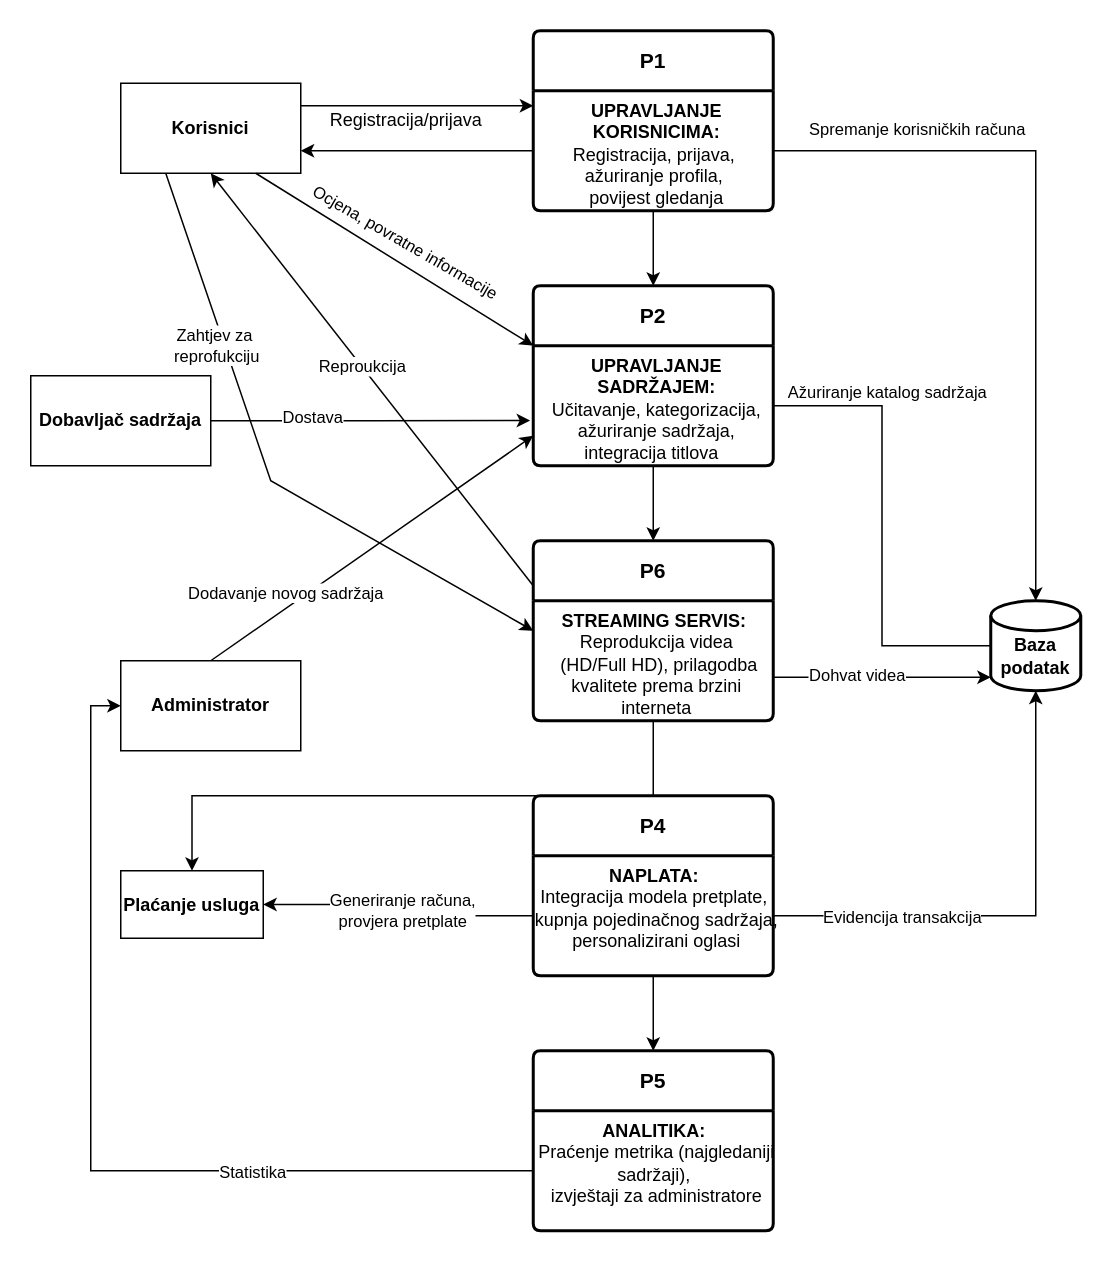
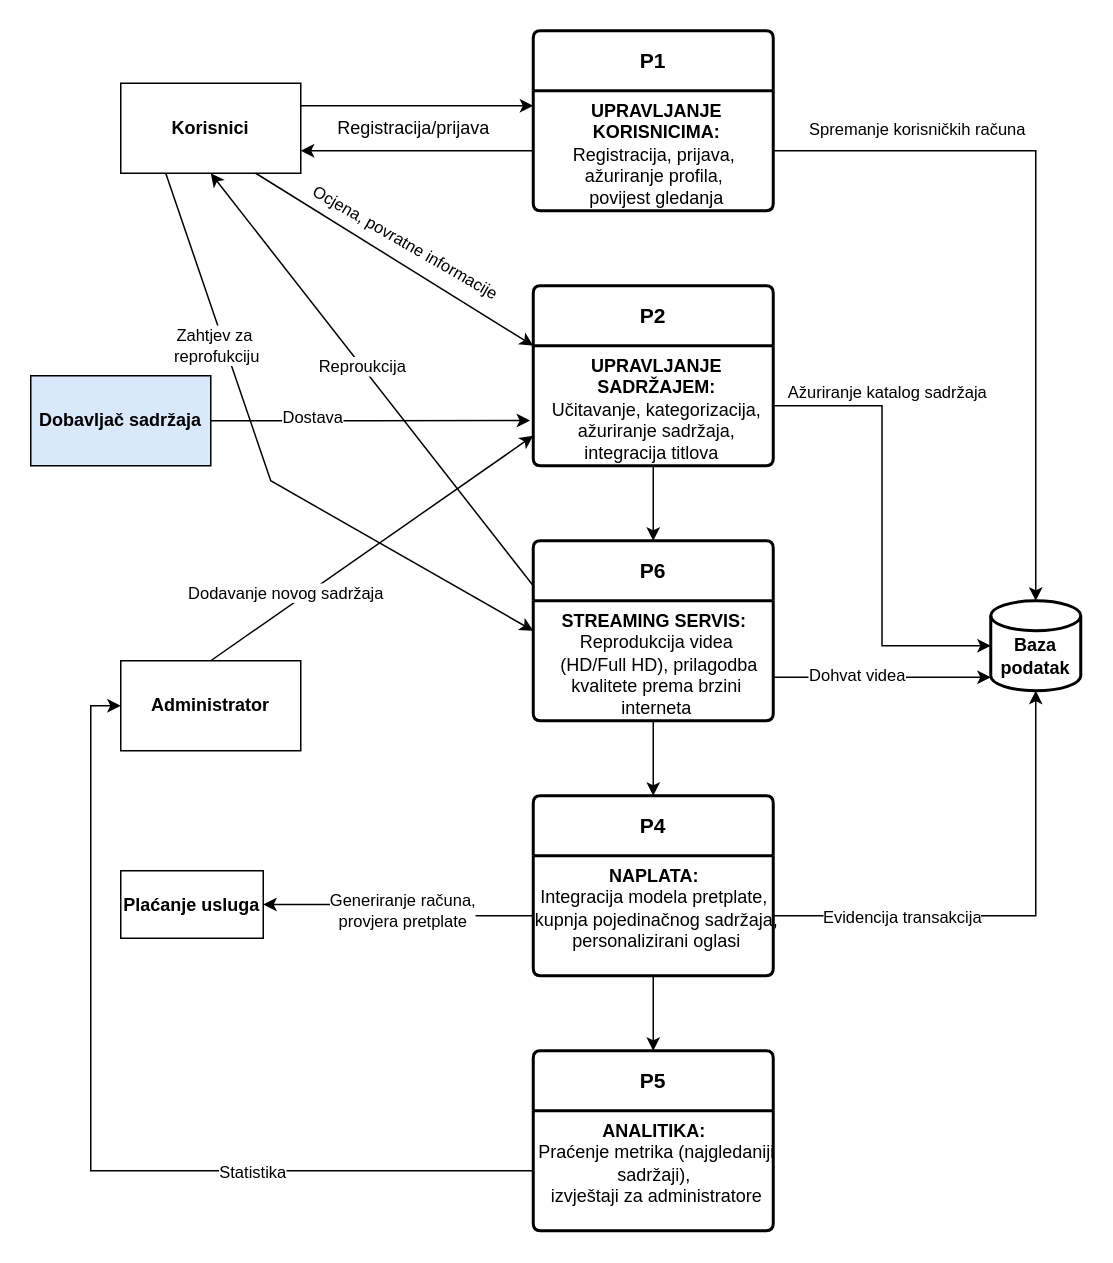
node "Registracija/prijava": moved (406, 121) -> (413, 128)
edge "UPRAVLJANJE KORISNICIMA: Registracija, prijava, ažuriranje profila, povijest gledanja" -> "P2": removed
node "Dobavljač sadržaja": fillcolor #ffffff -> #dae8fc
edge "UPRAVLJANJE SADRŽAJEM: Učitavanje, kategorizacija, ažuriranje sadržaja, integracija titlova" -- "Baza podatak": arrowhead none -> classic
edge "STREAMING SERVIS: Reprodukcija videa (HD/Full HD), prilagodba kvalitete prema brzini interneta" -> "Plaćanje usluga": now "STREAMING SERVIS: Reprodukcija videa (HD/Full HD), prilagodba kvalitete prema brzini interneta" -> "P4"
